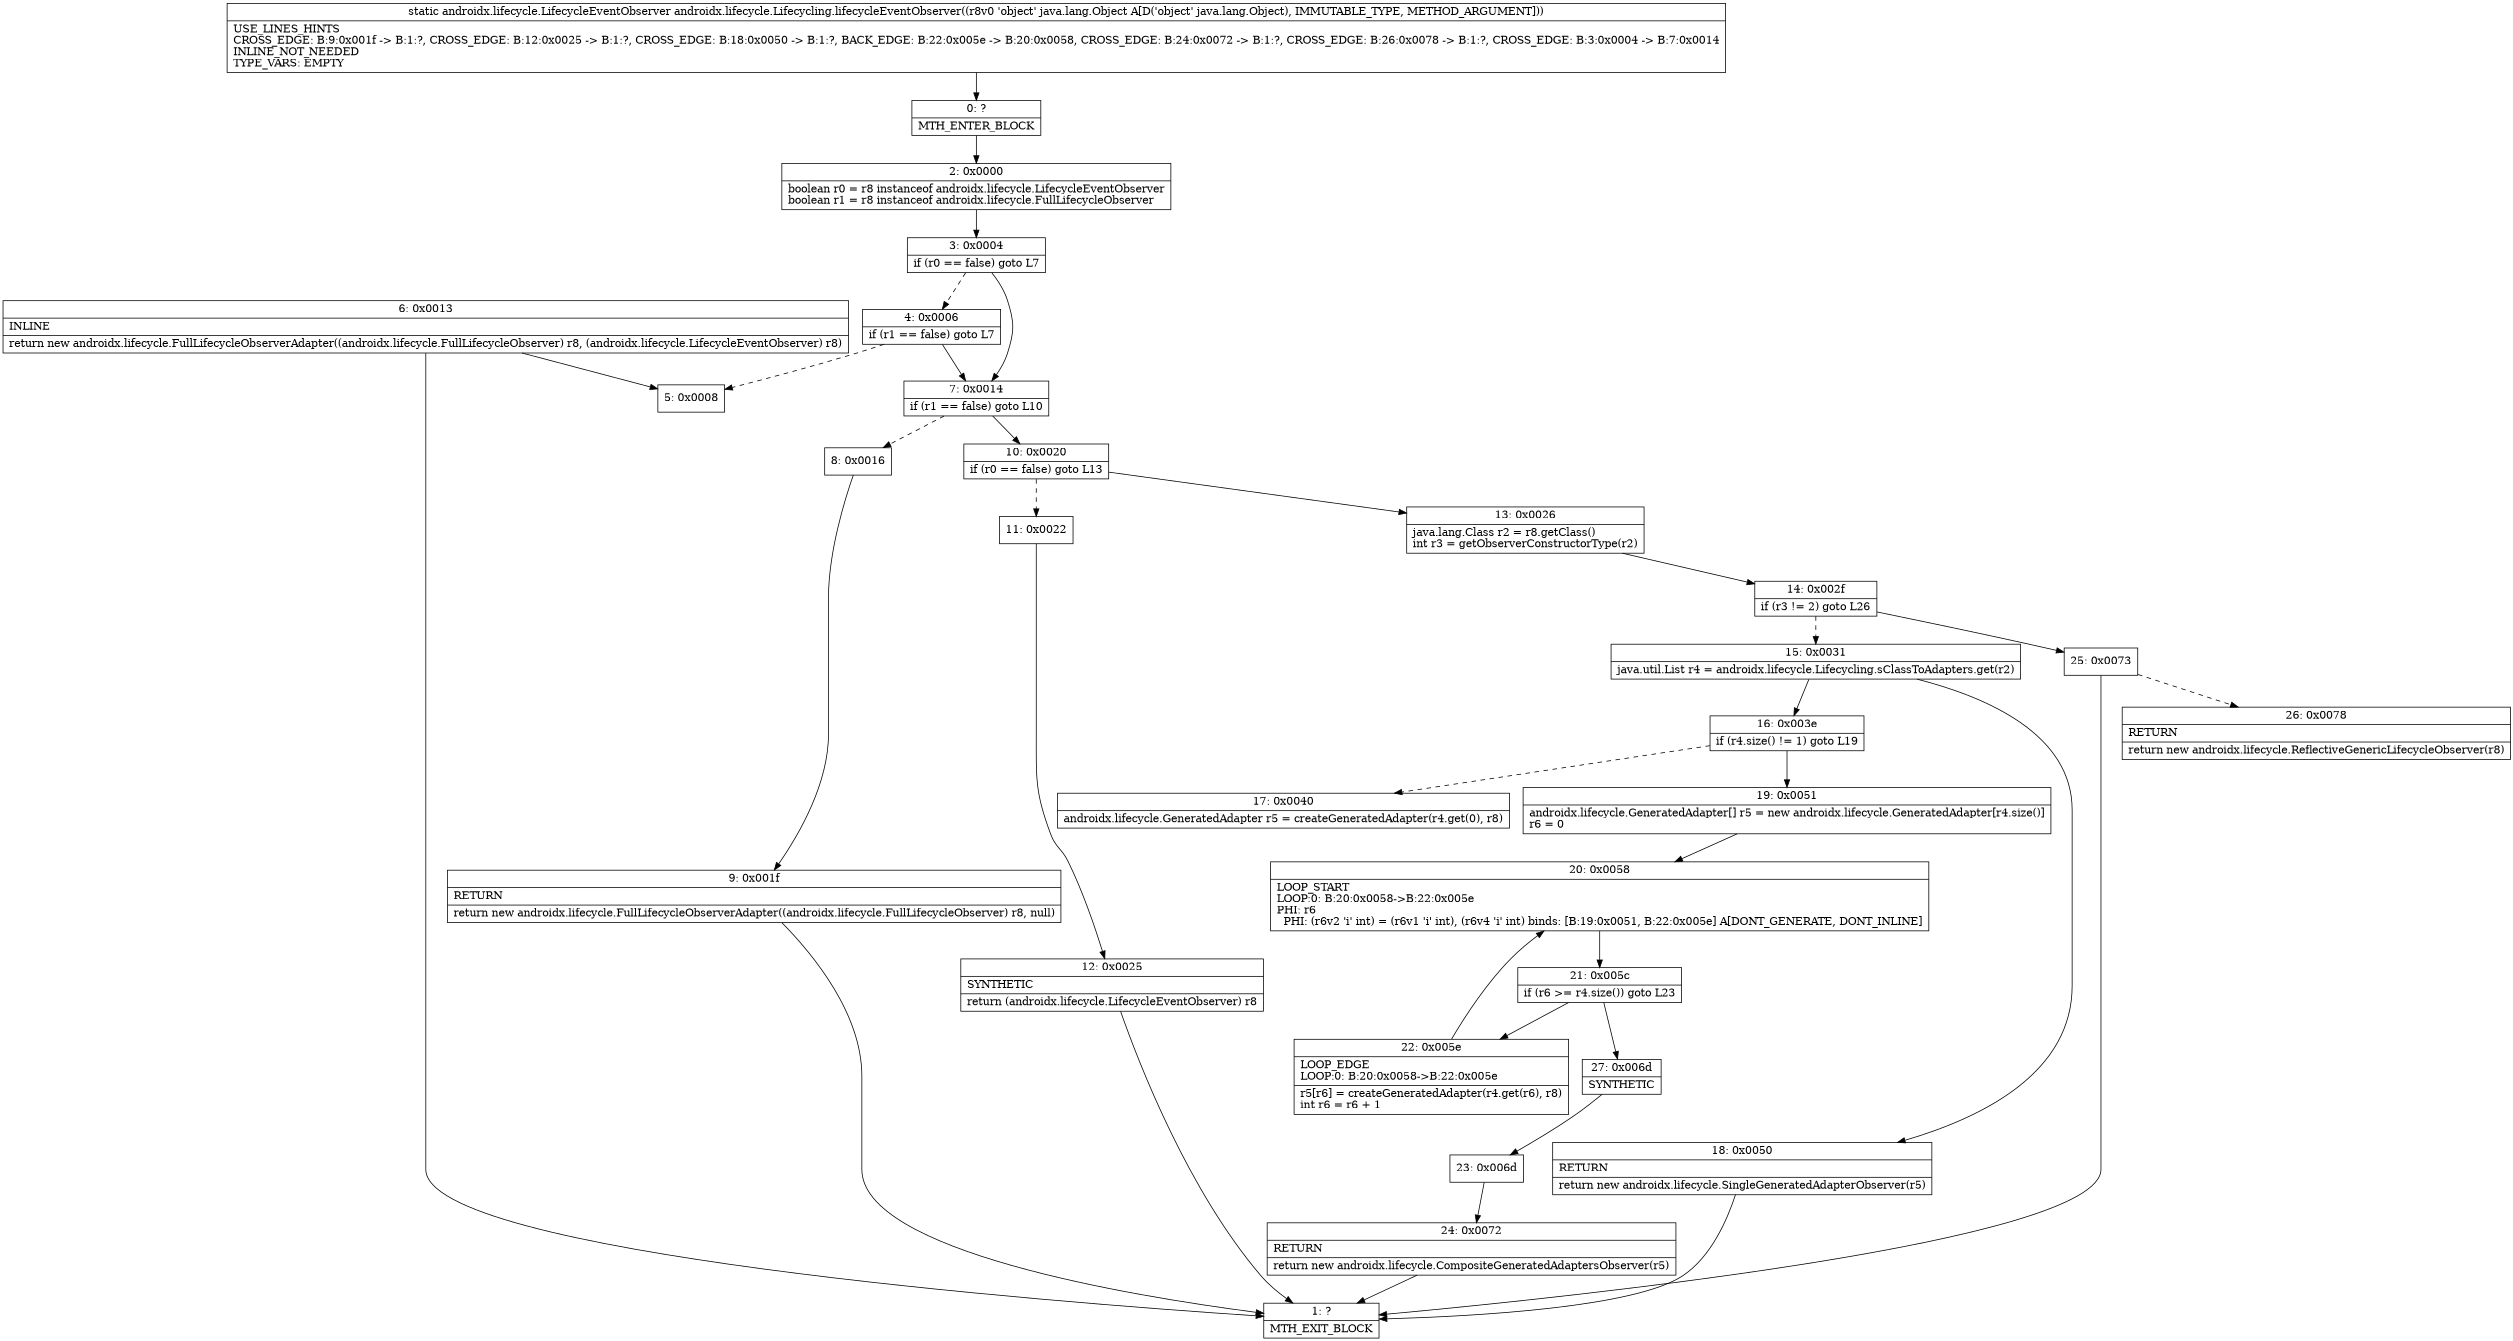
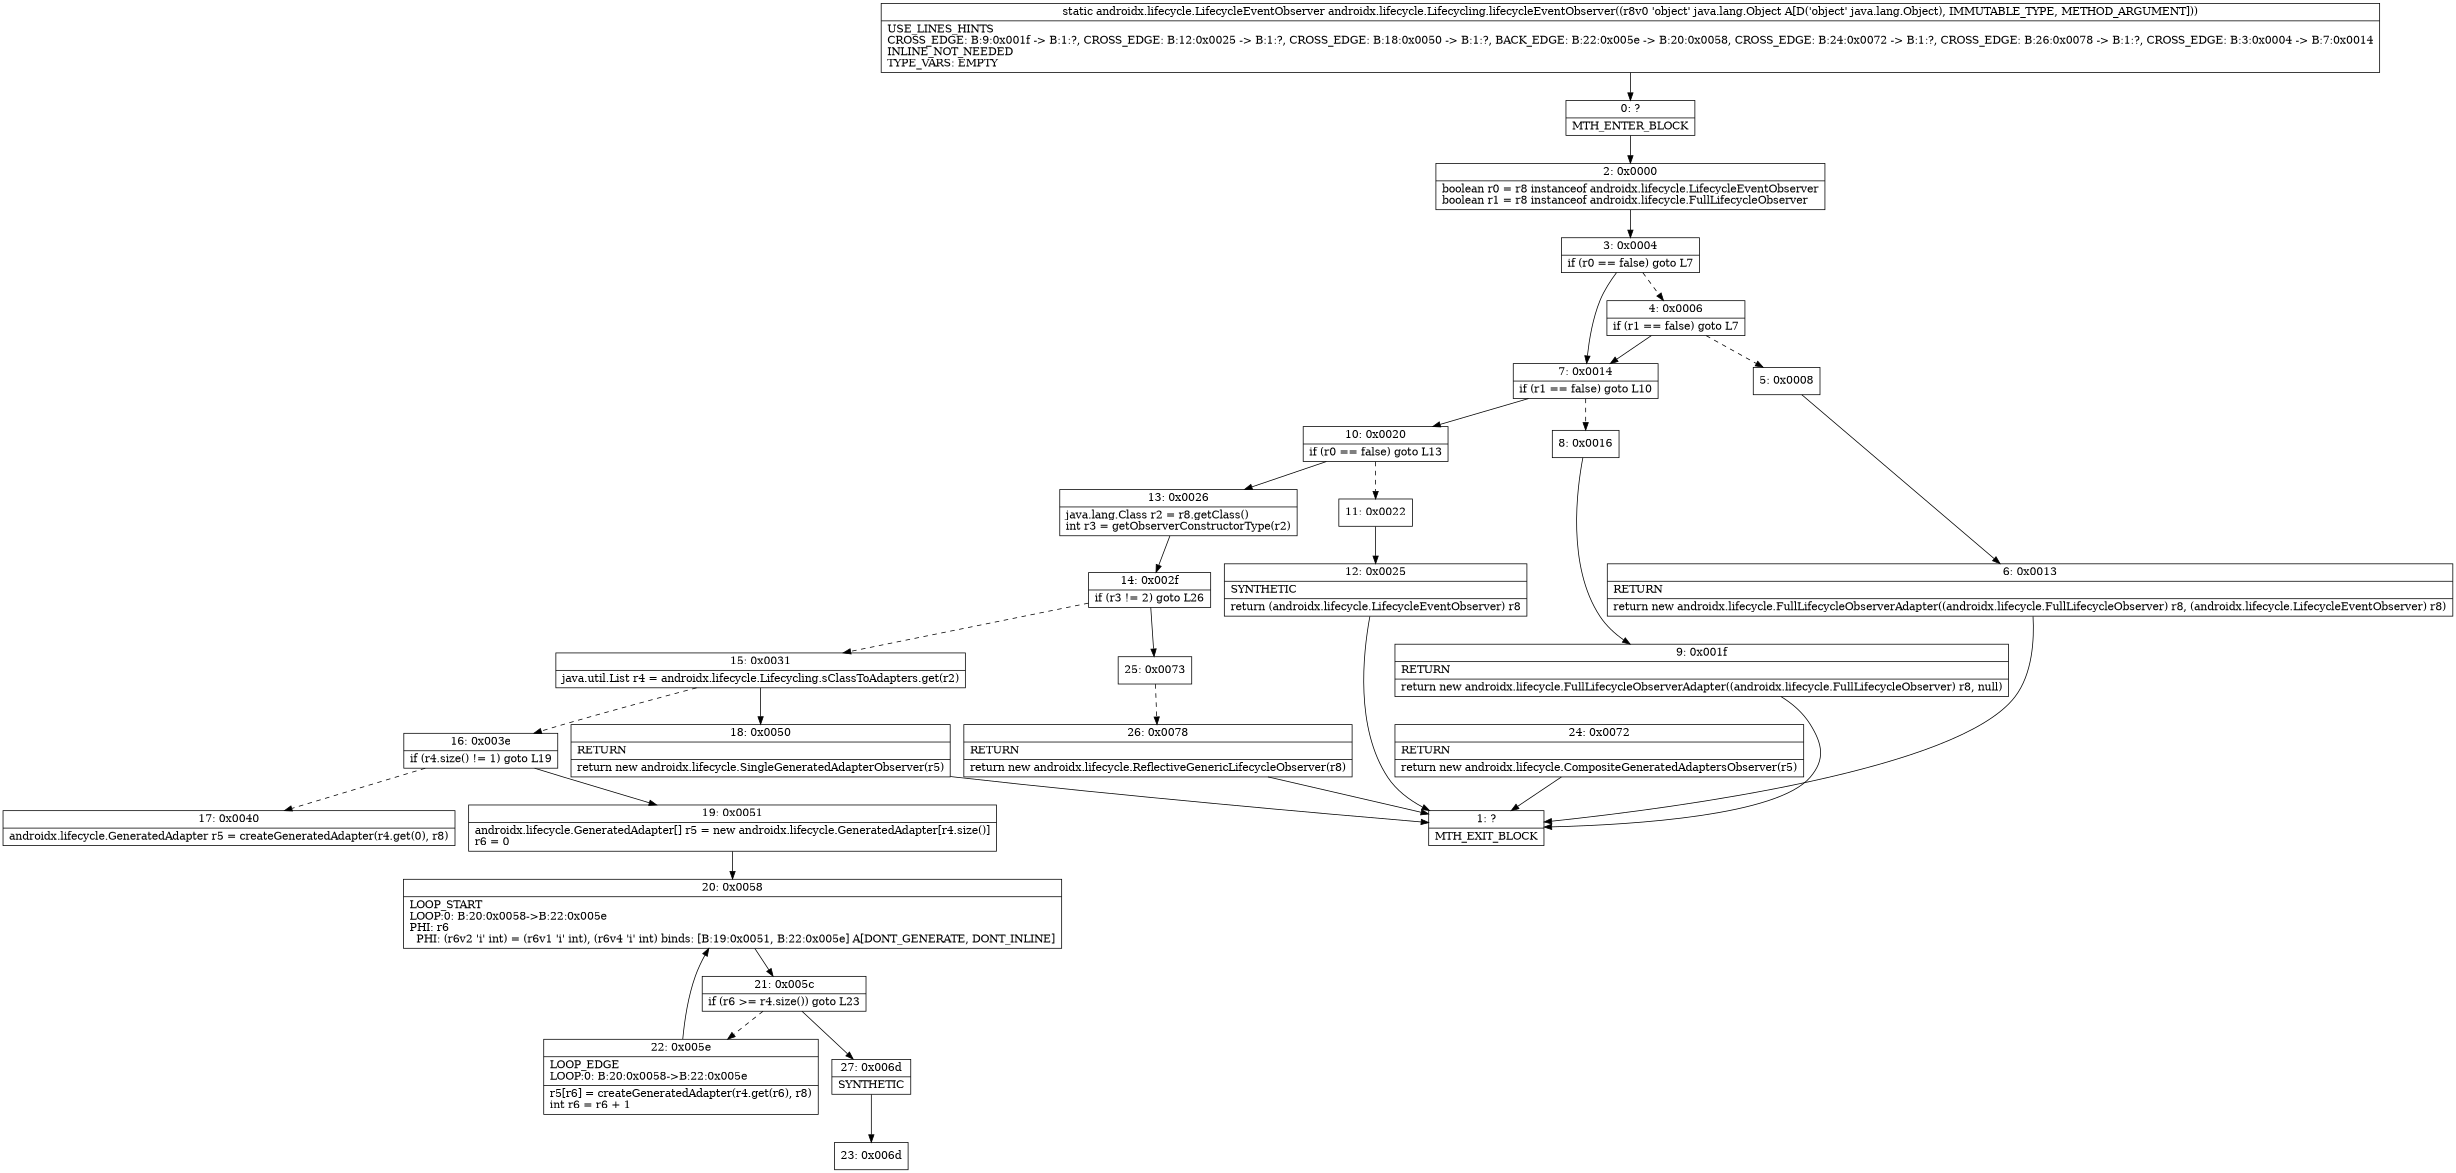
node "6: 0x0013": text "INLINE" -> "RETURN"
edge "6: 0x0013" -> "5: 0x0008": reversed
edge "15: 0x0031" -> "16: 0x003e": style solid -> dashed
edge "21: 0x005c" -> "22: 0x005e": style solid -> dashed
edge "23: 0x006d" -> "24: 0x0072": removed
edge "25: 0x0073" -> "1: ?": now "26: 0x0078" -> "1: ?"
